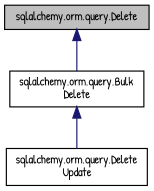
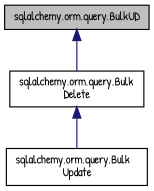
node "sqlalchemy.orm.query.Delete": label "sqlalchemy.orm.query.Delete" -> "sqlalchemy.orm.query.BulkUD"
node "sqlalchemy.orm.query.Delete Update": label "sqlalchemy.orm.query.Delete Update" -> "sqlalchemy.orm.query.Bulk Update"
